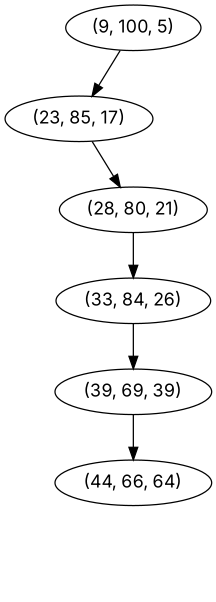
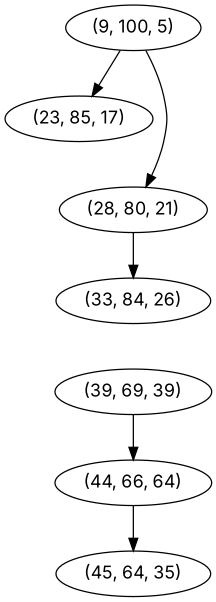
edge "(23, 85, 17)" -> "(28, 80, 21)": now "(9, 100, 5)" -> "(28, 80, 21)"
edge "(33, 84, 26)" -> "(39, 69, 39)": removed
node "(45, 64, 35)": added
